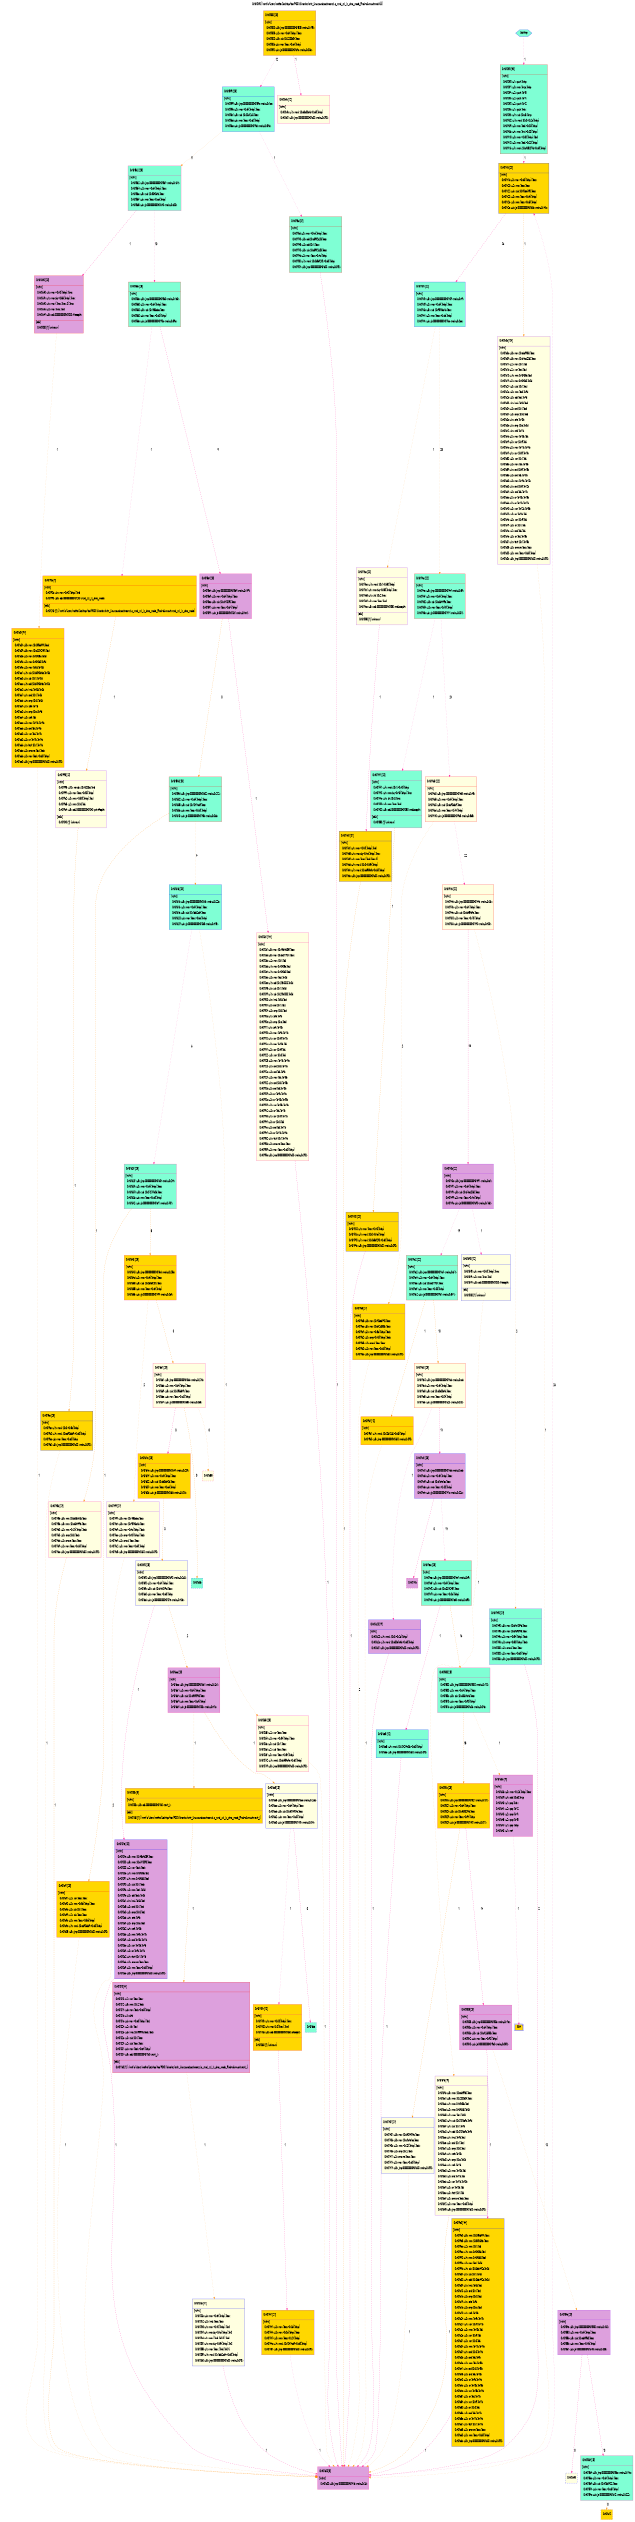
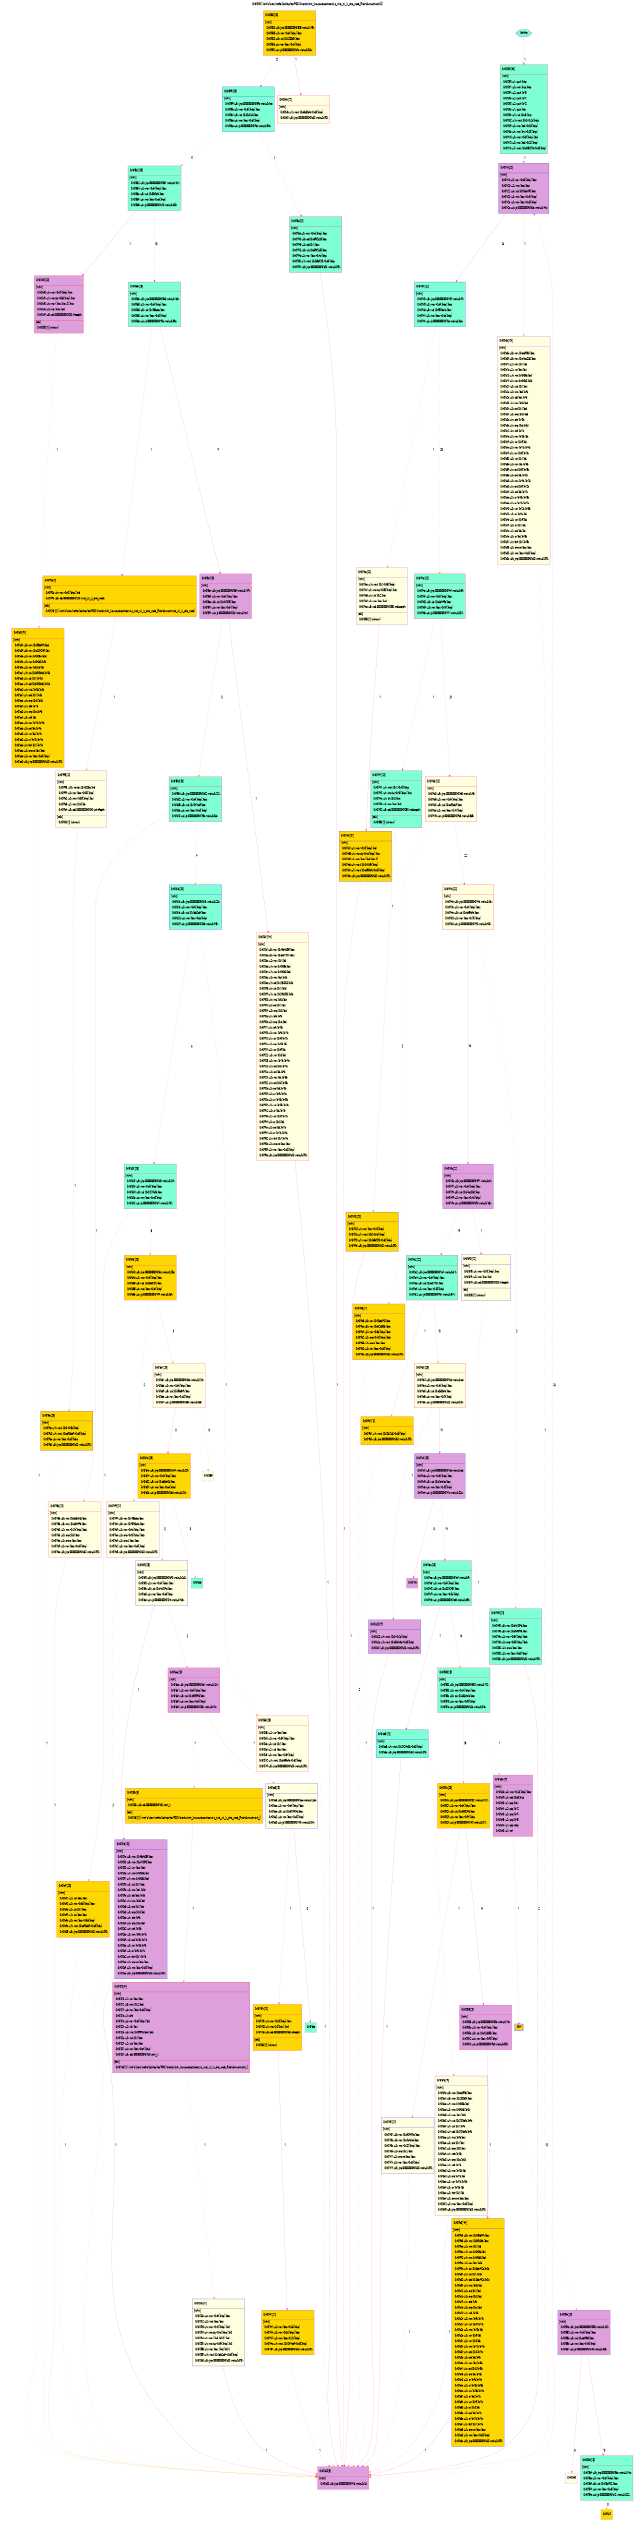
node "0x40141d [23]": fillcolor gold -> plum
edge "0x401661 [25]" -> "0x401c06": now "0x40167a [25]" -> "0x401c06"
